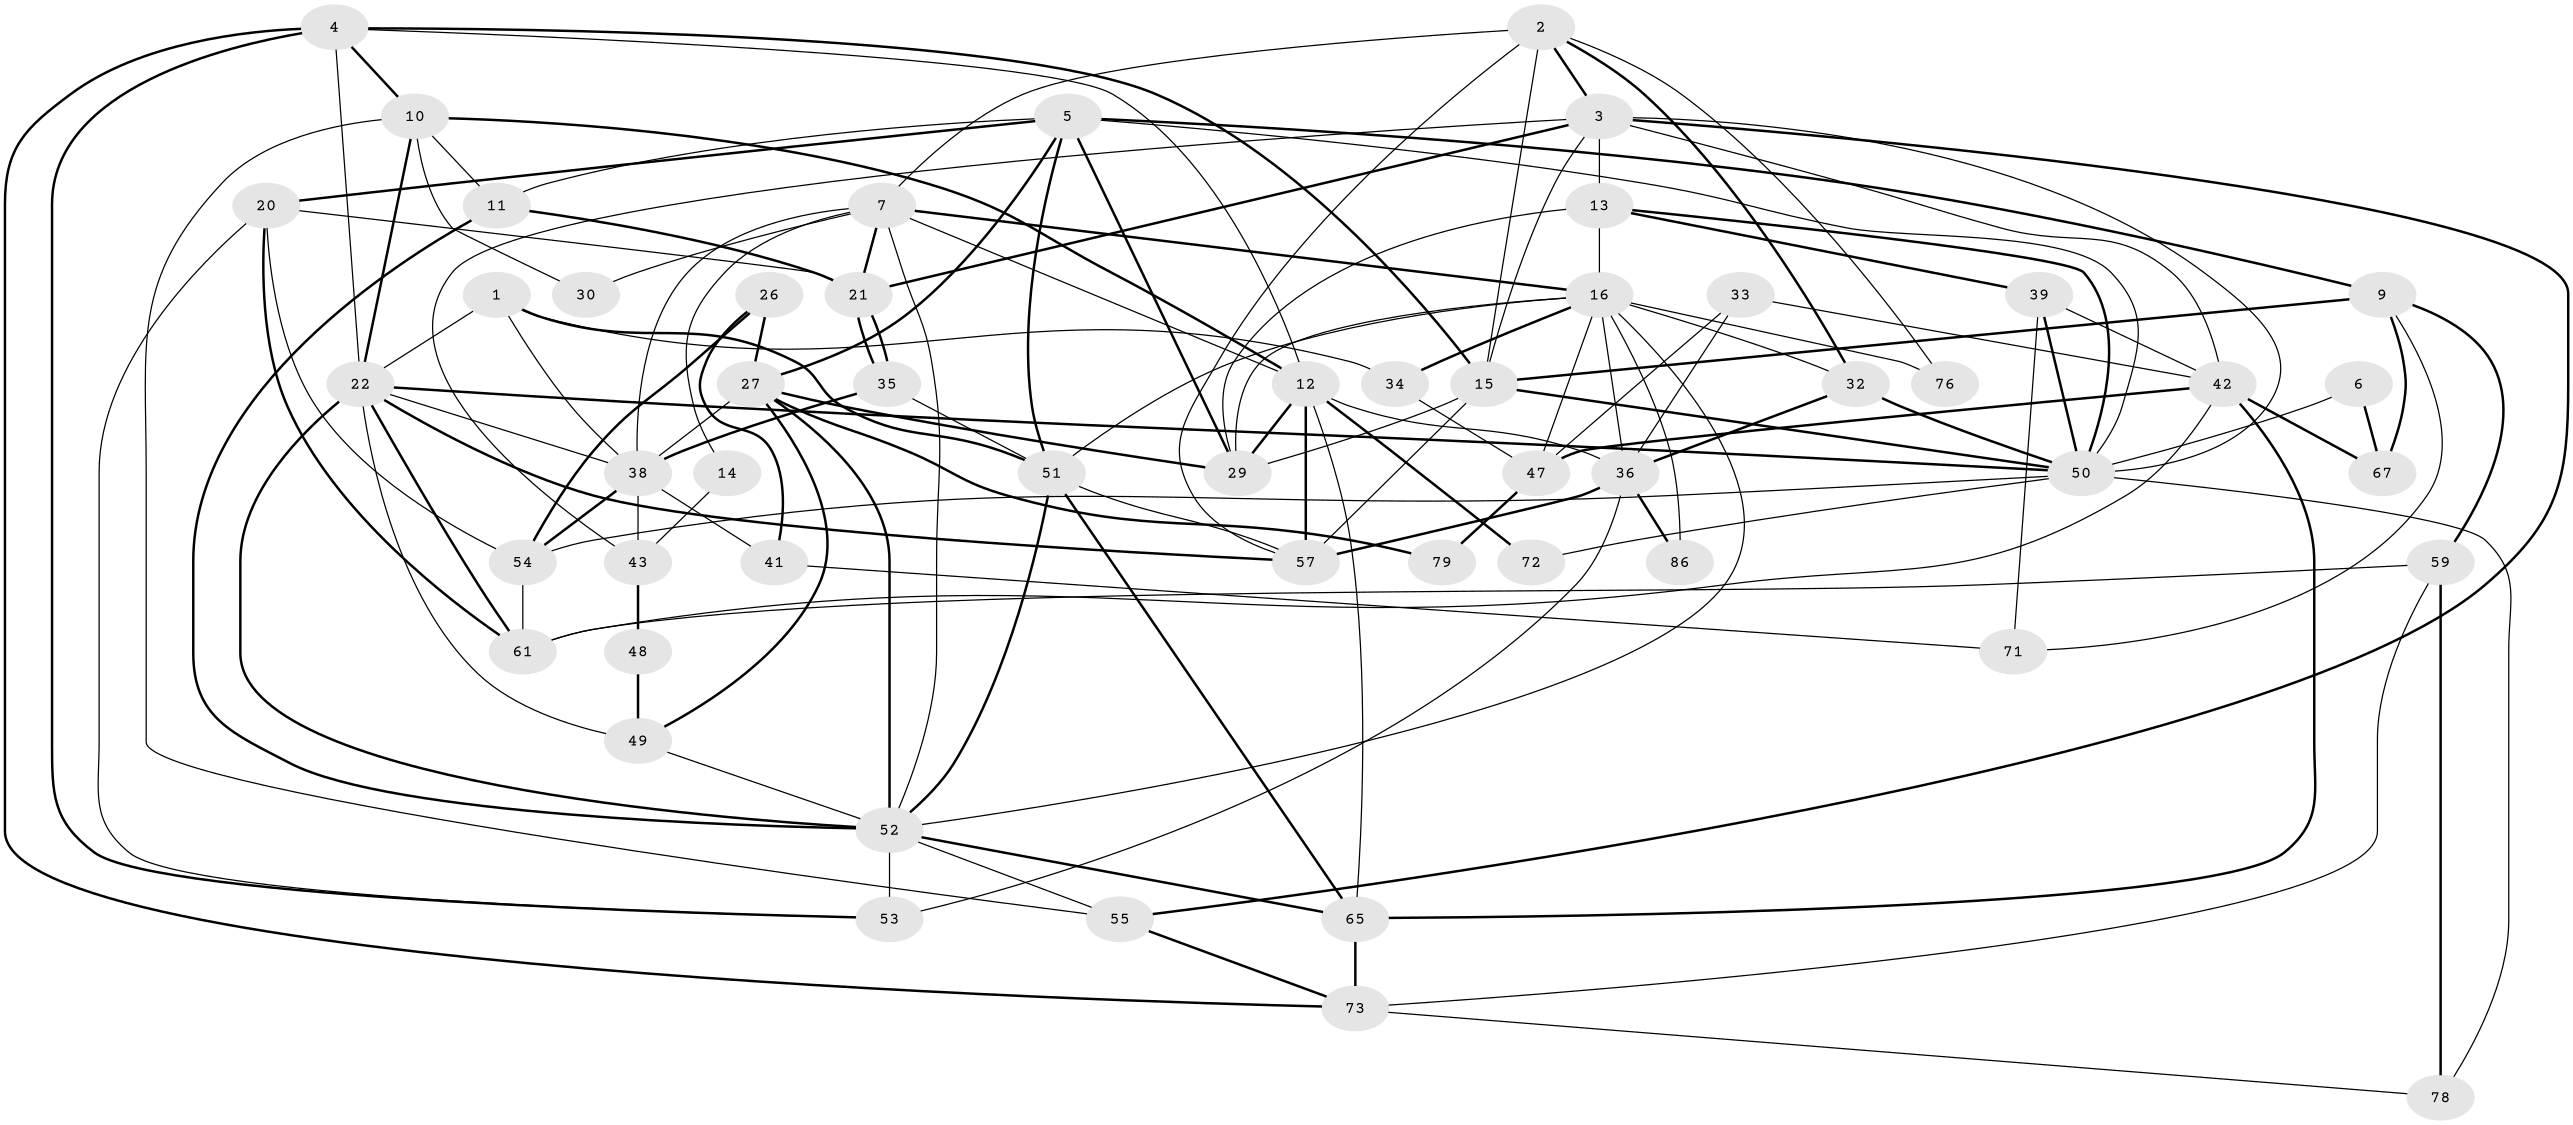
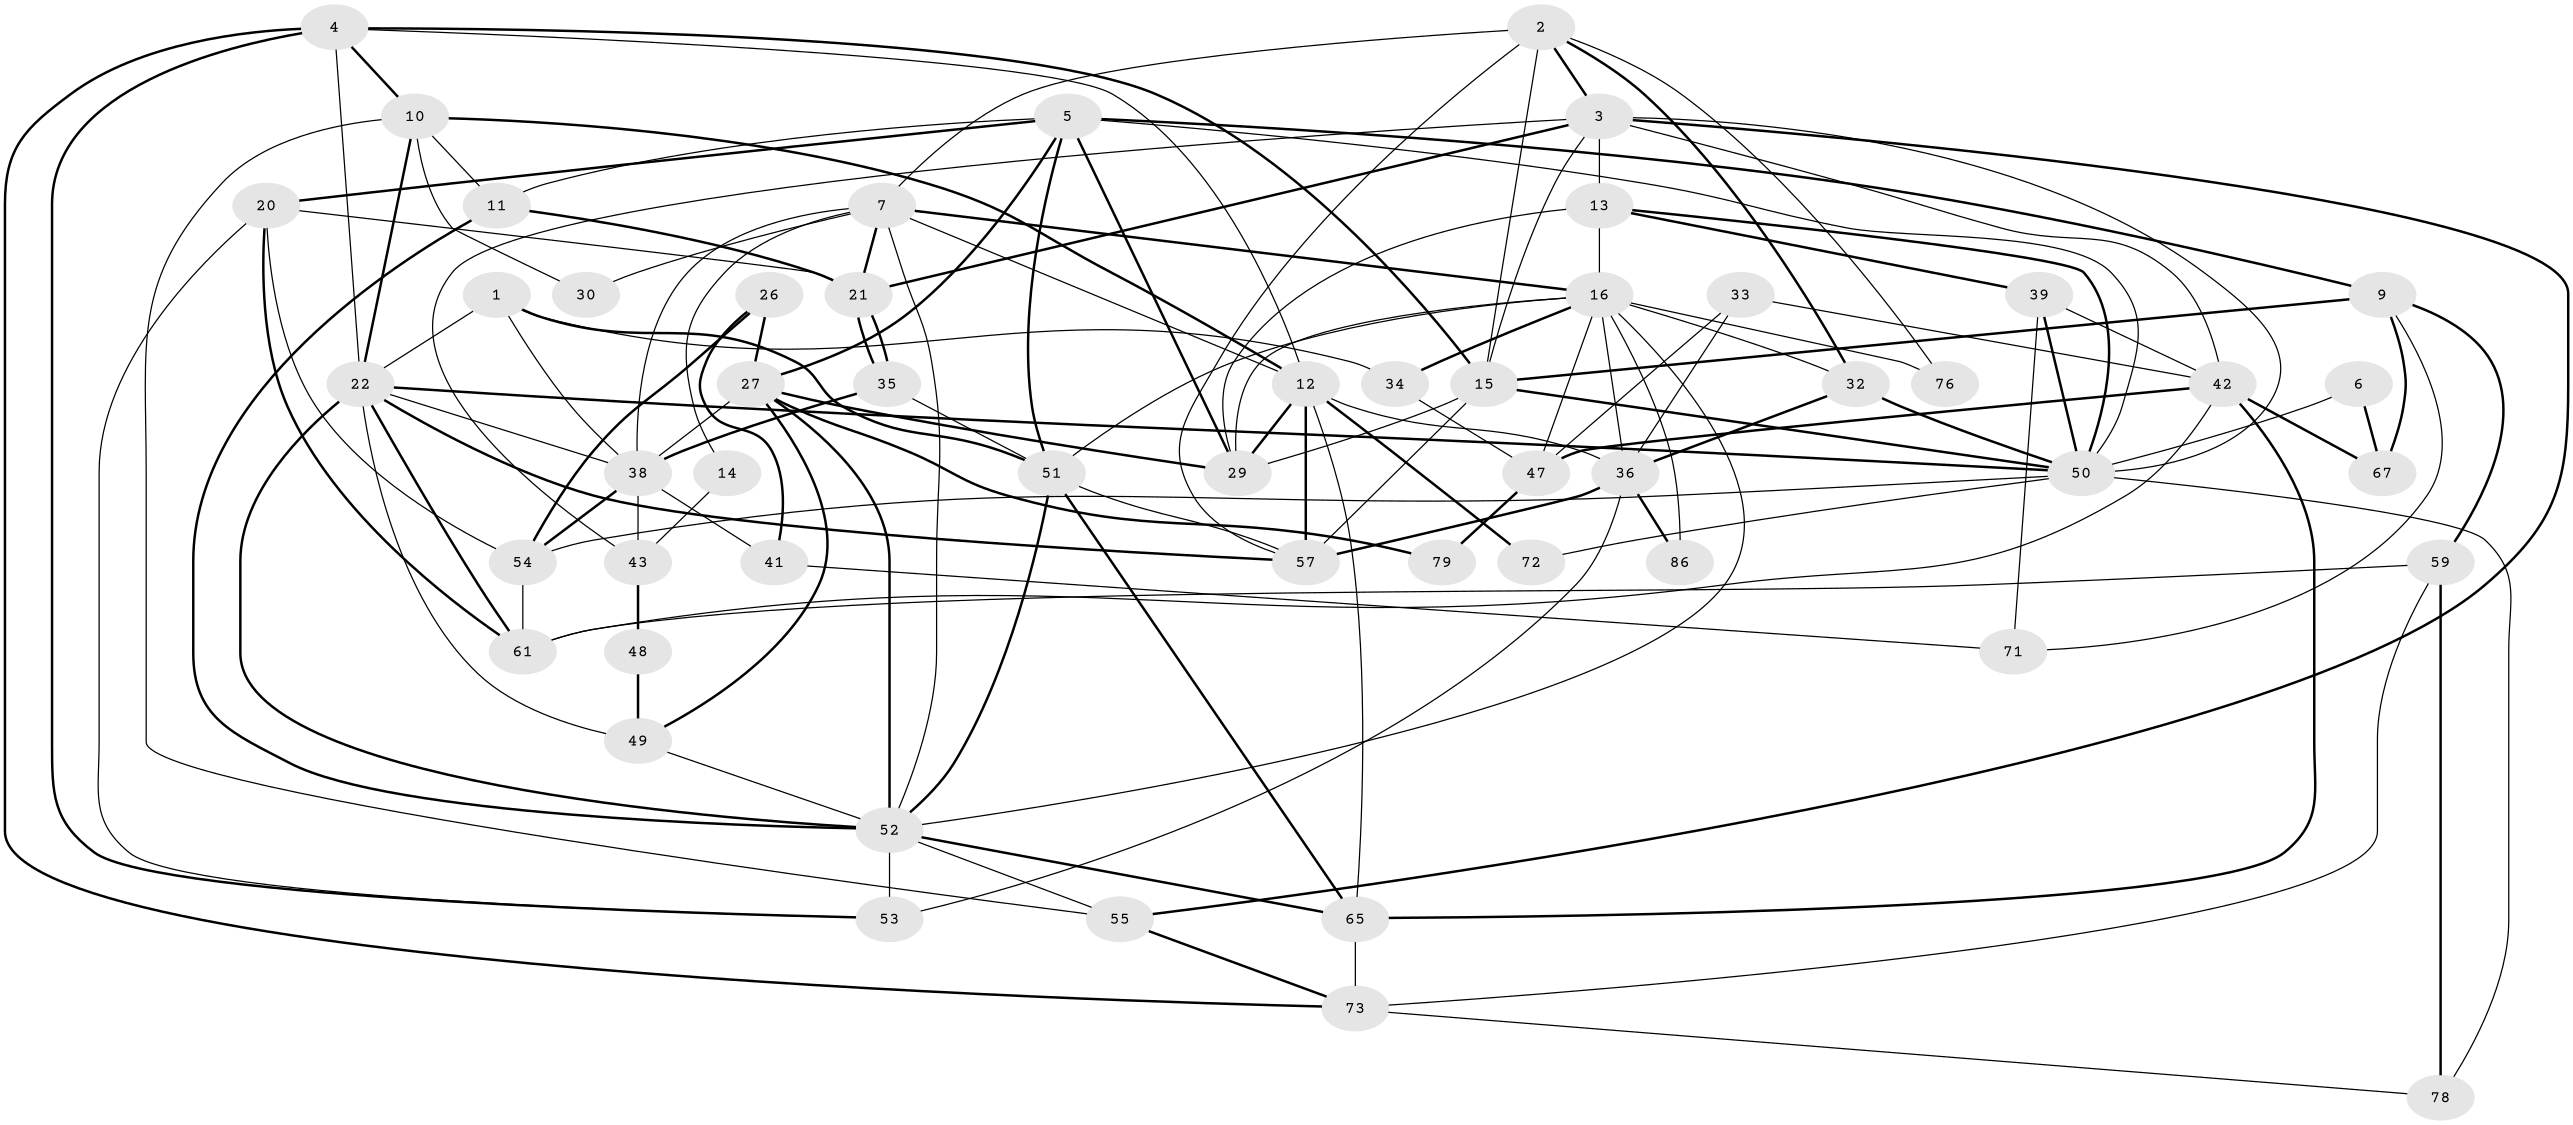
edge "65" -- "73": style bold -> solid
